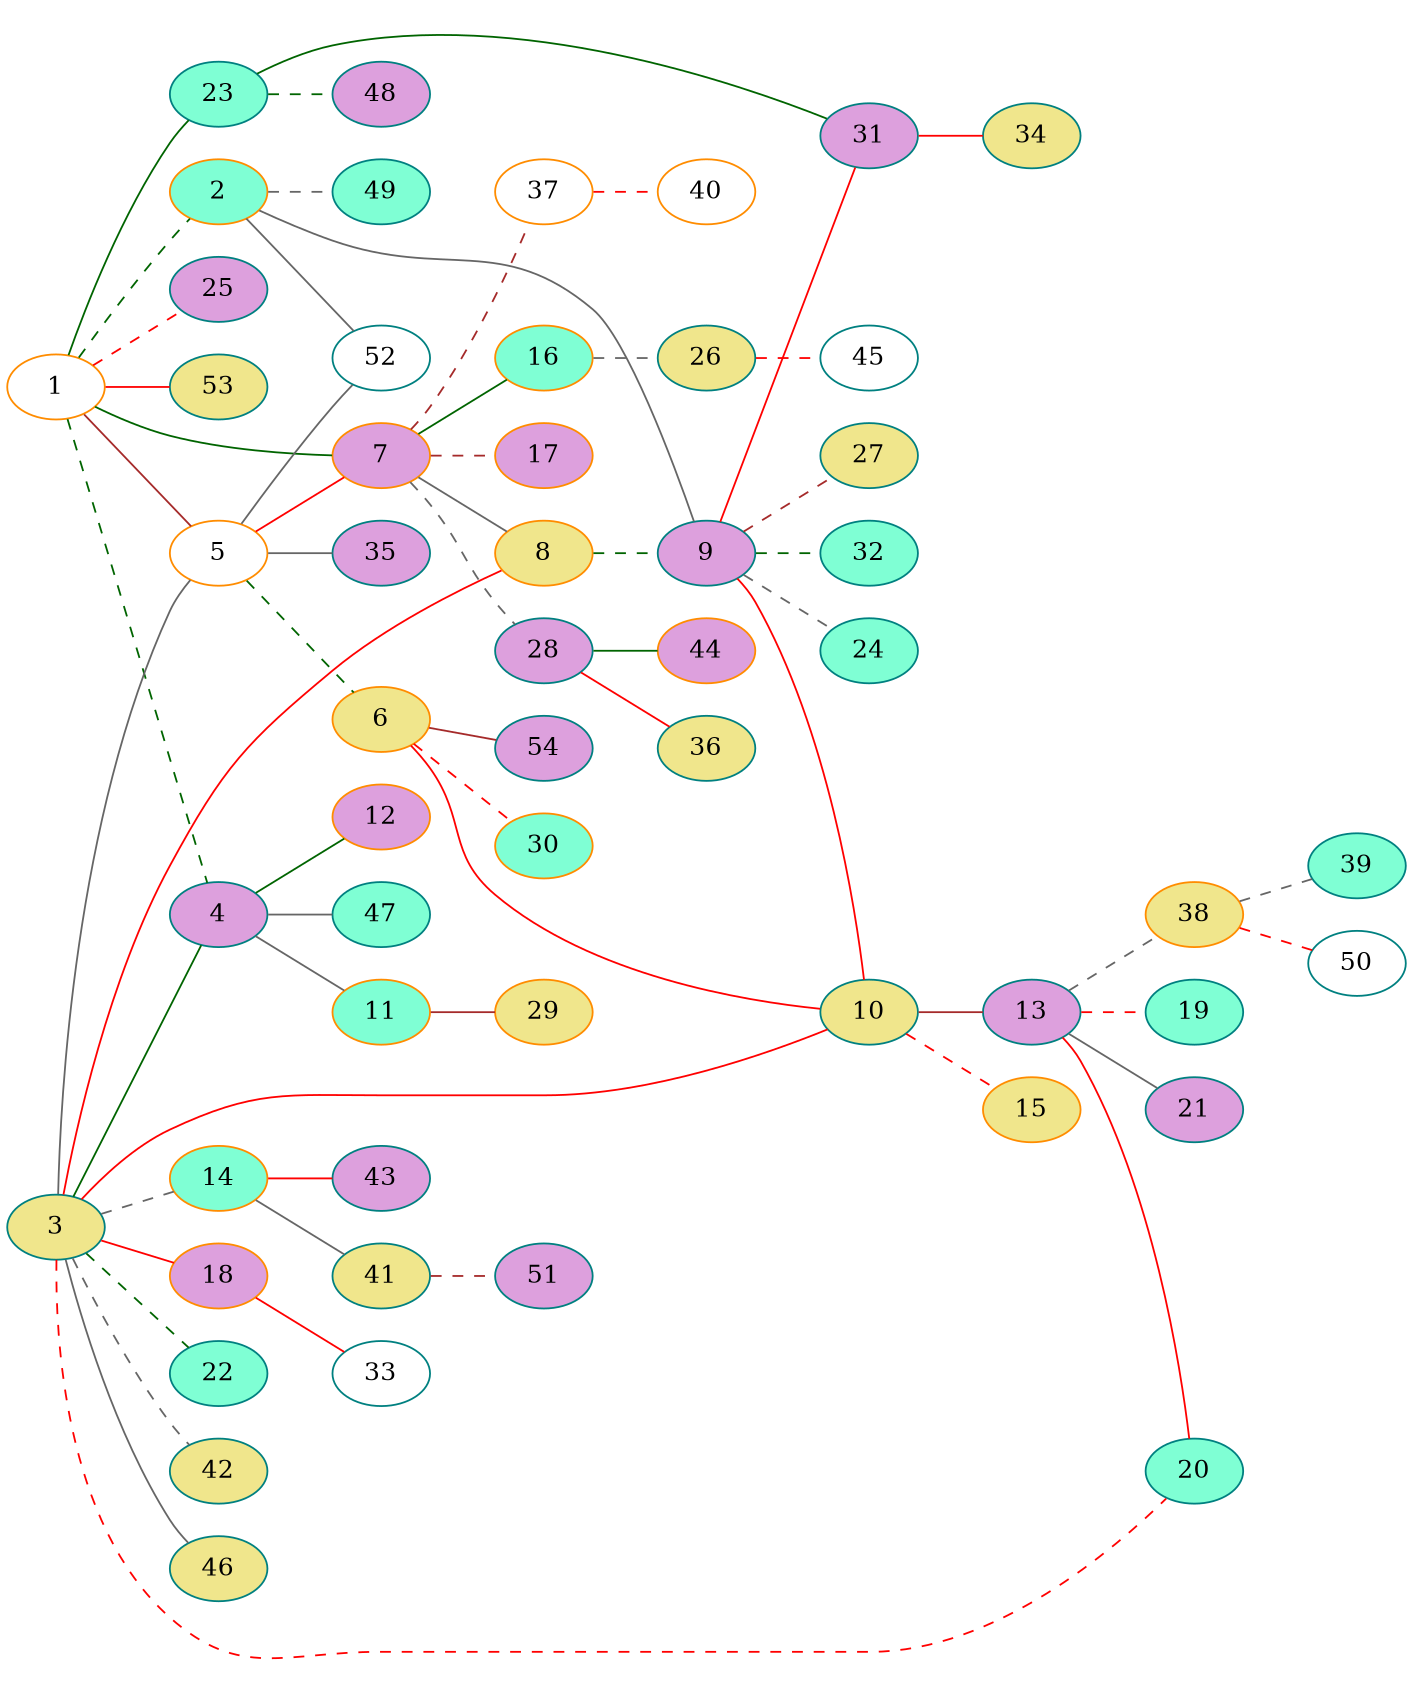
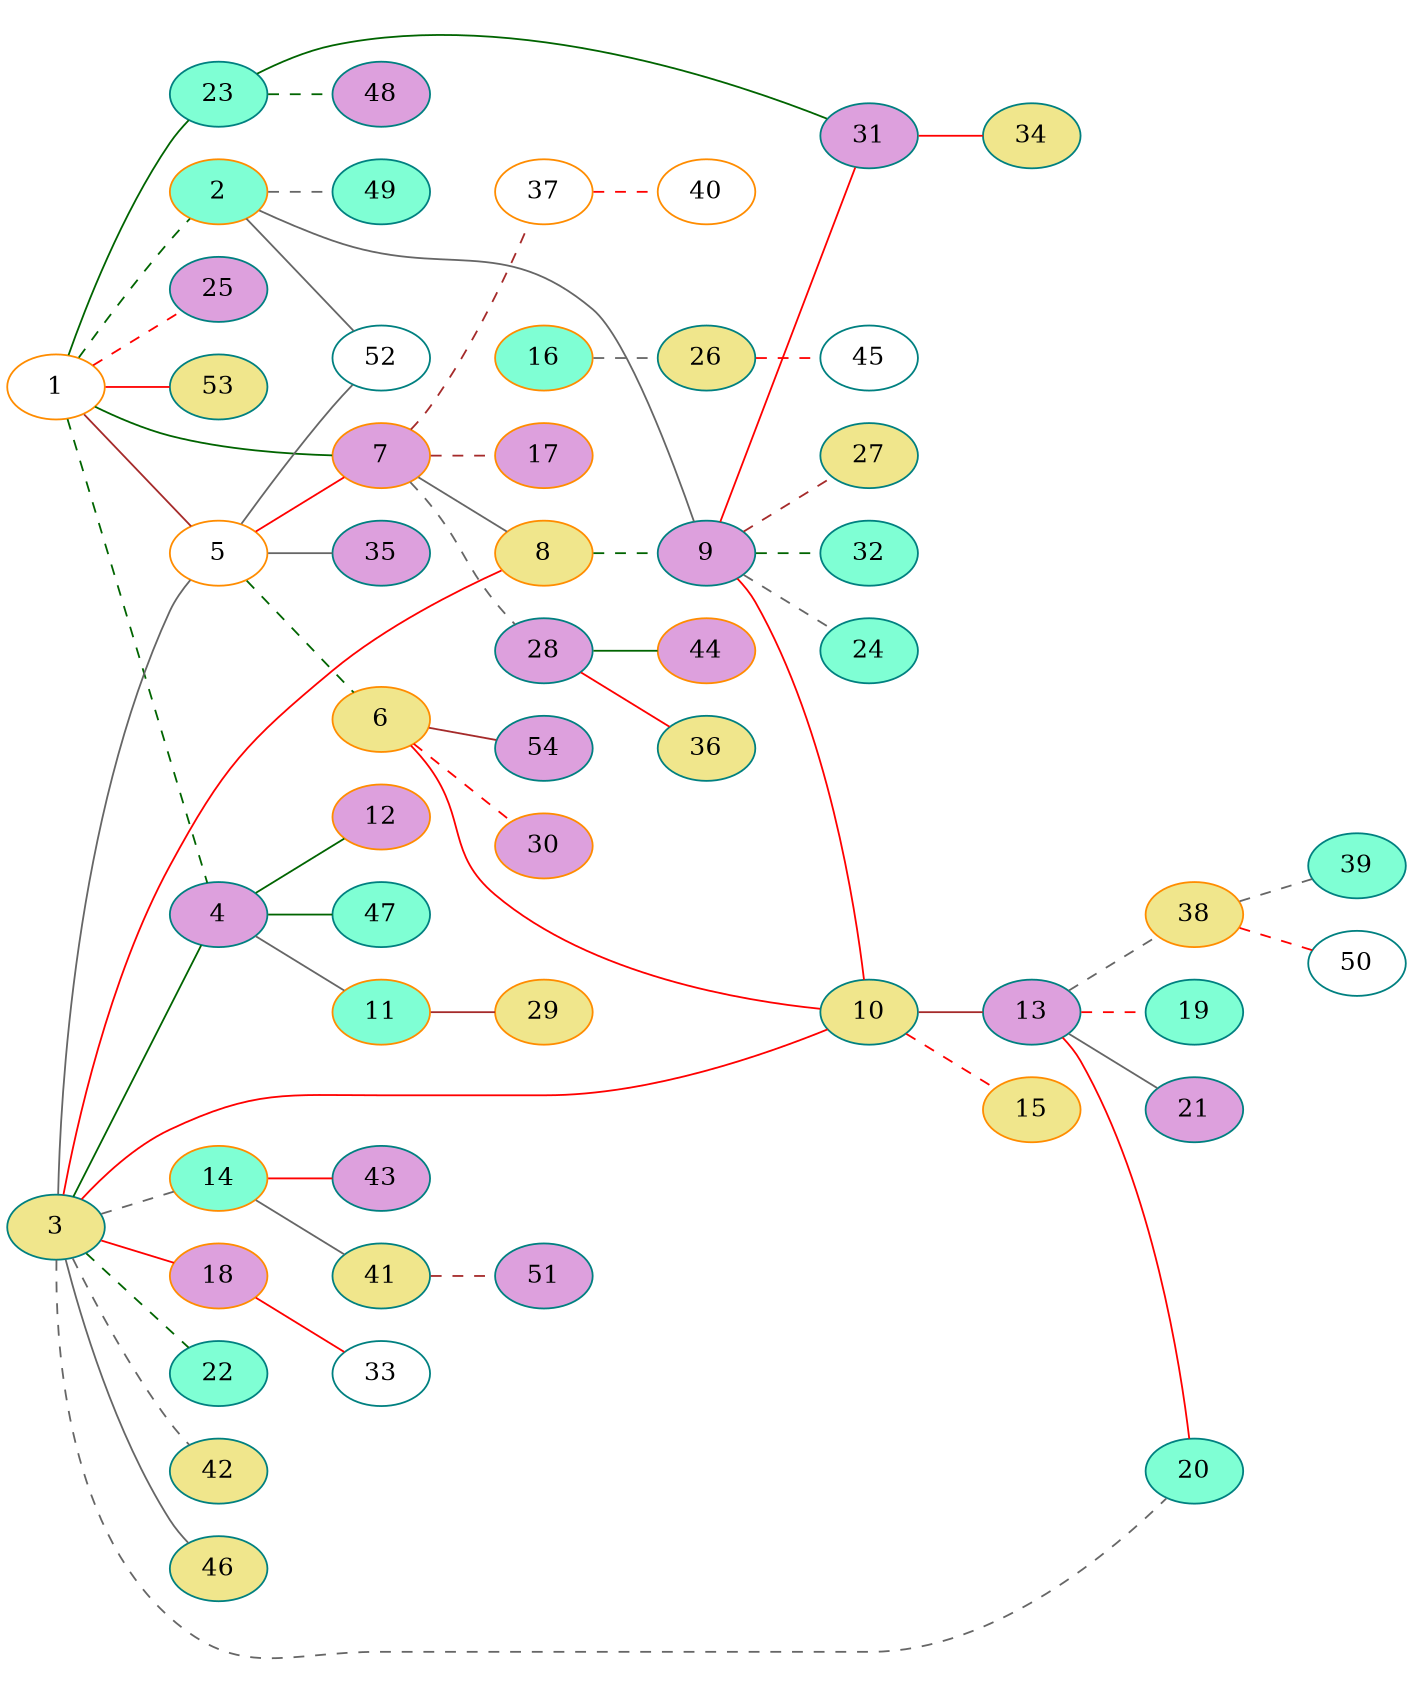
edge "16" -- "7": removed
node "30": fillcolor aquamarine -> plum
edge "4" -- "47": color gray40 -> darkgreen
edge "3" -- "20": color red -> gray40
